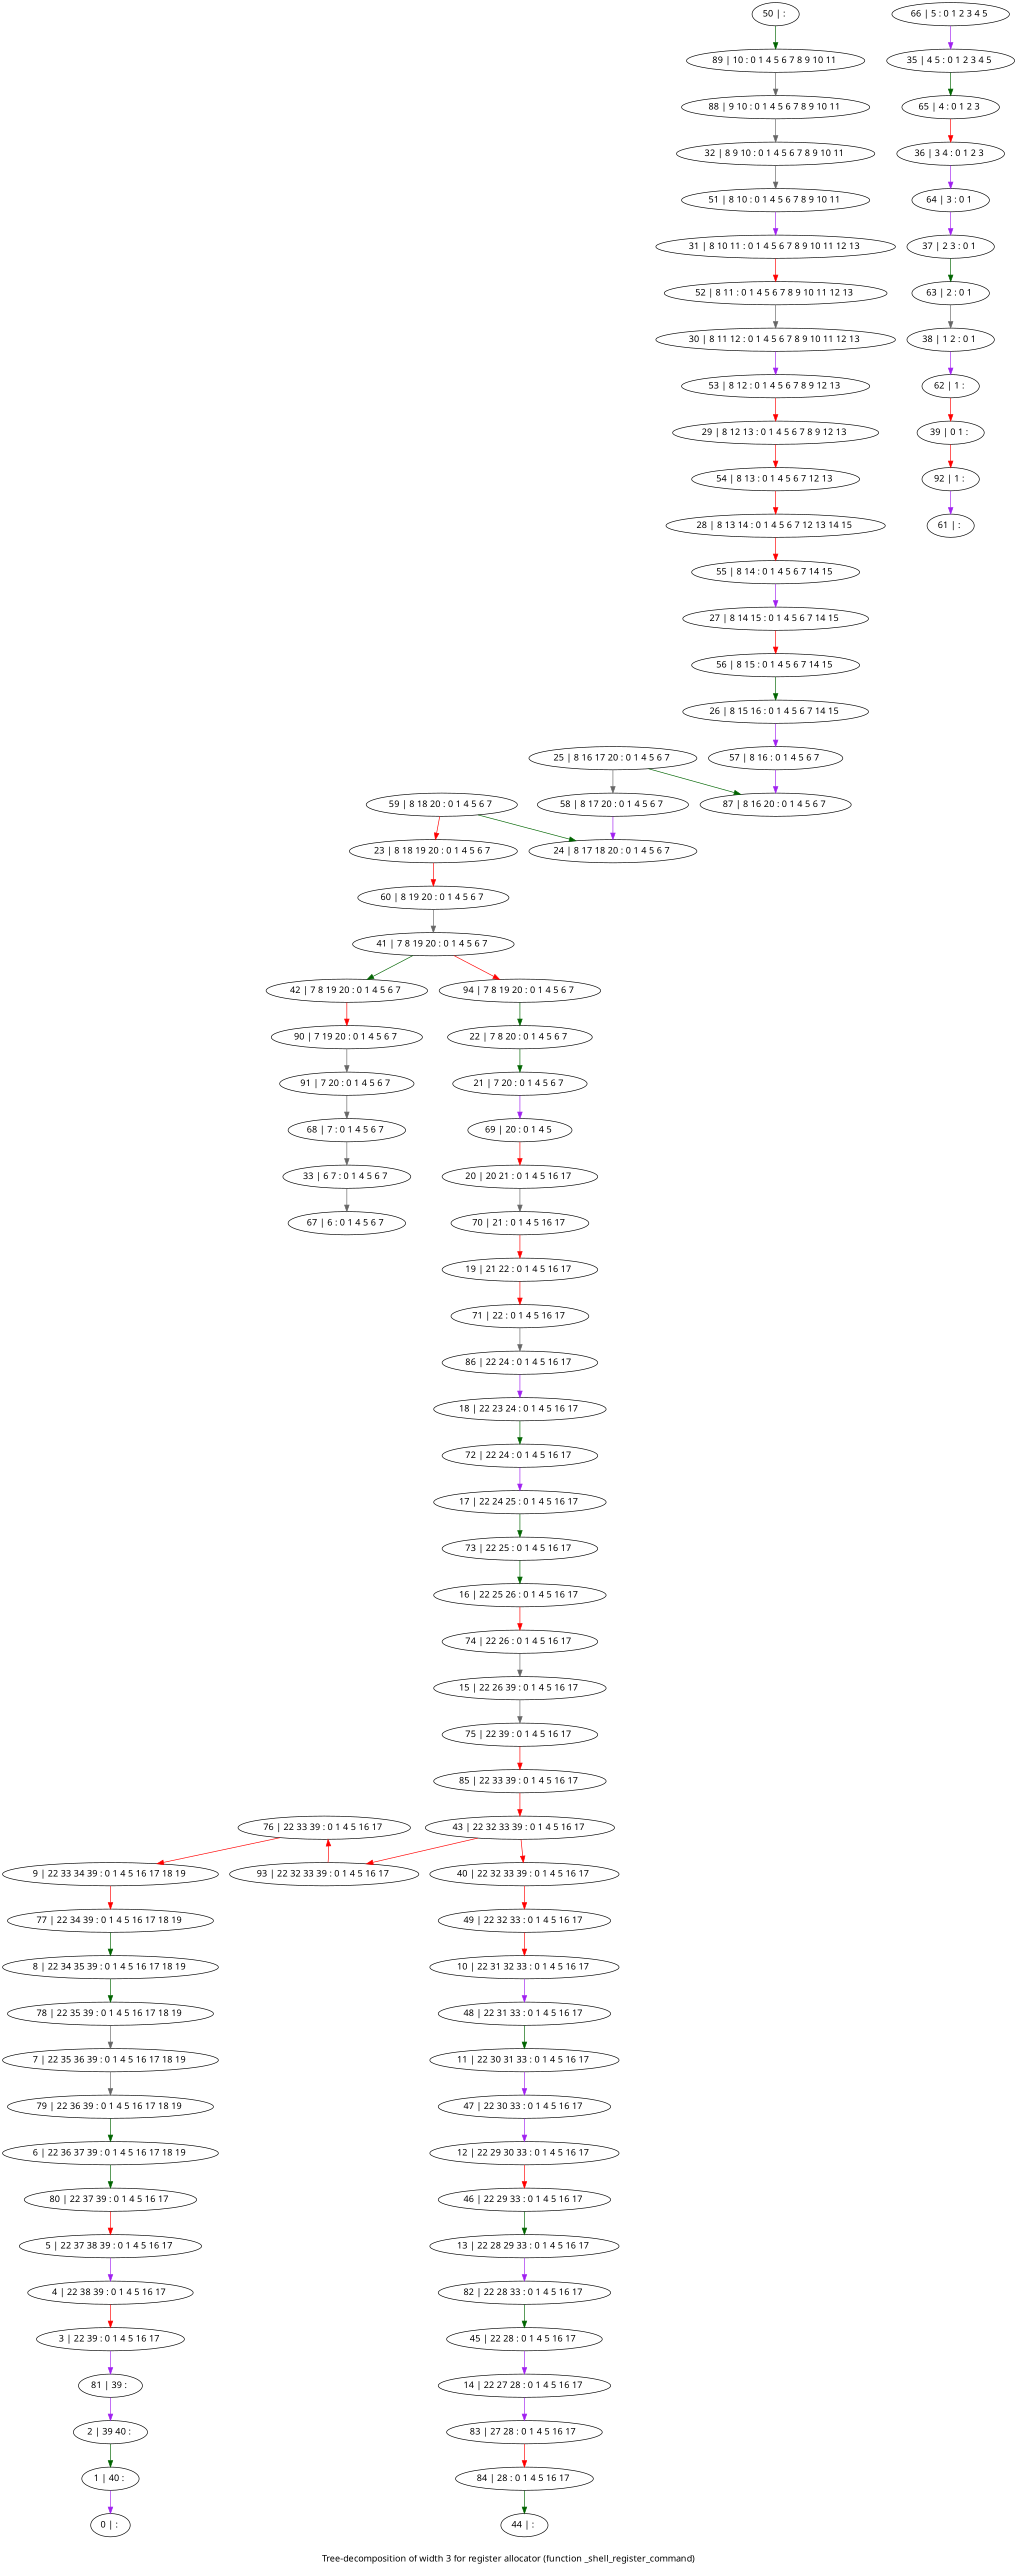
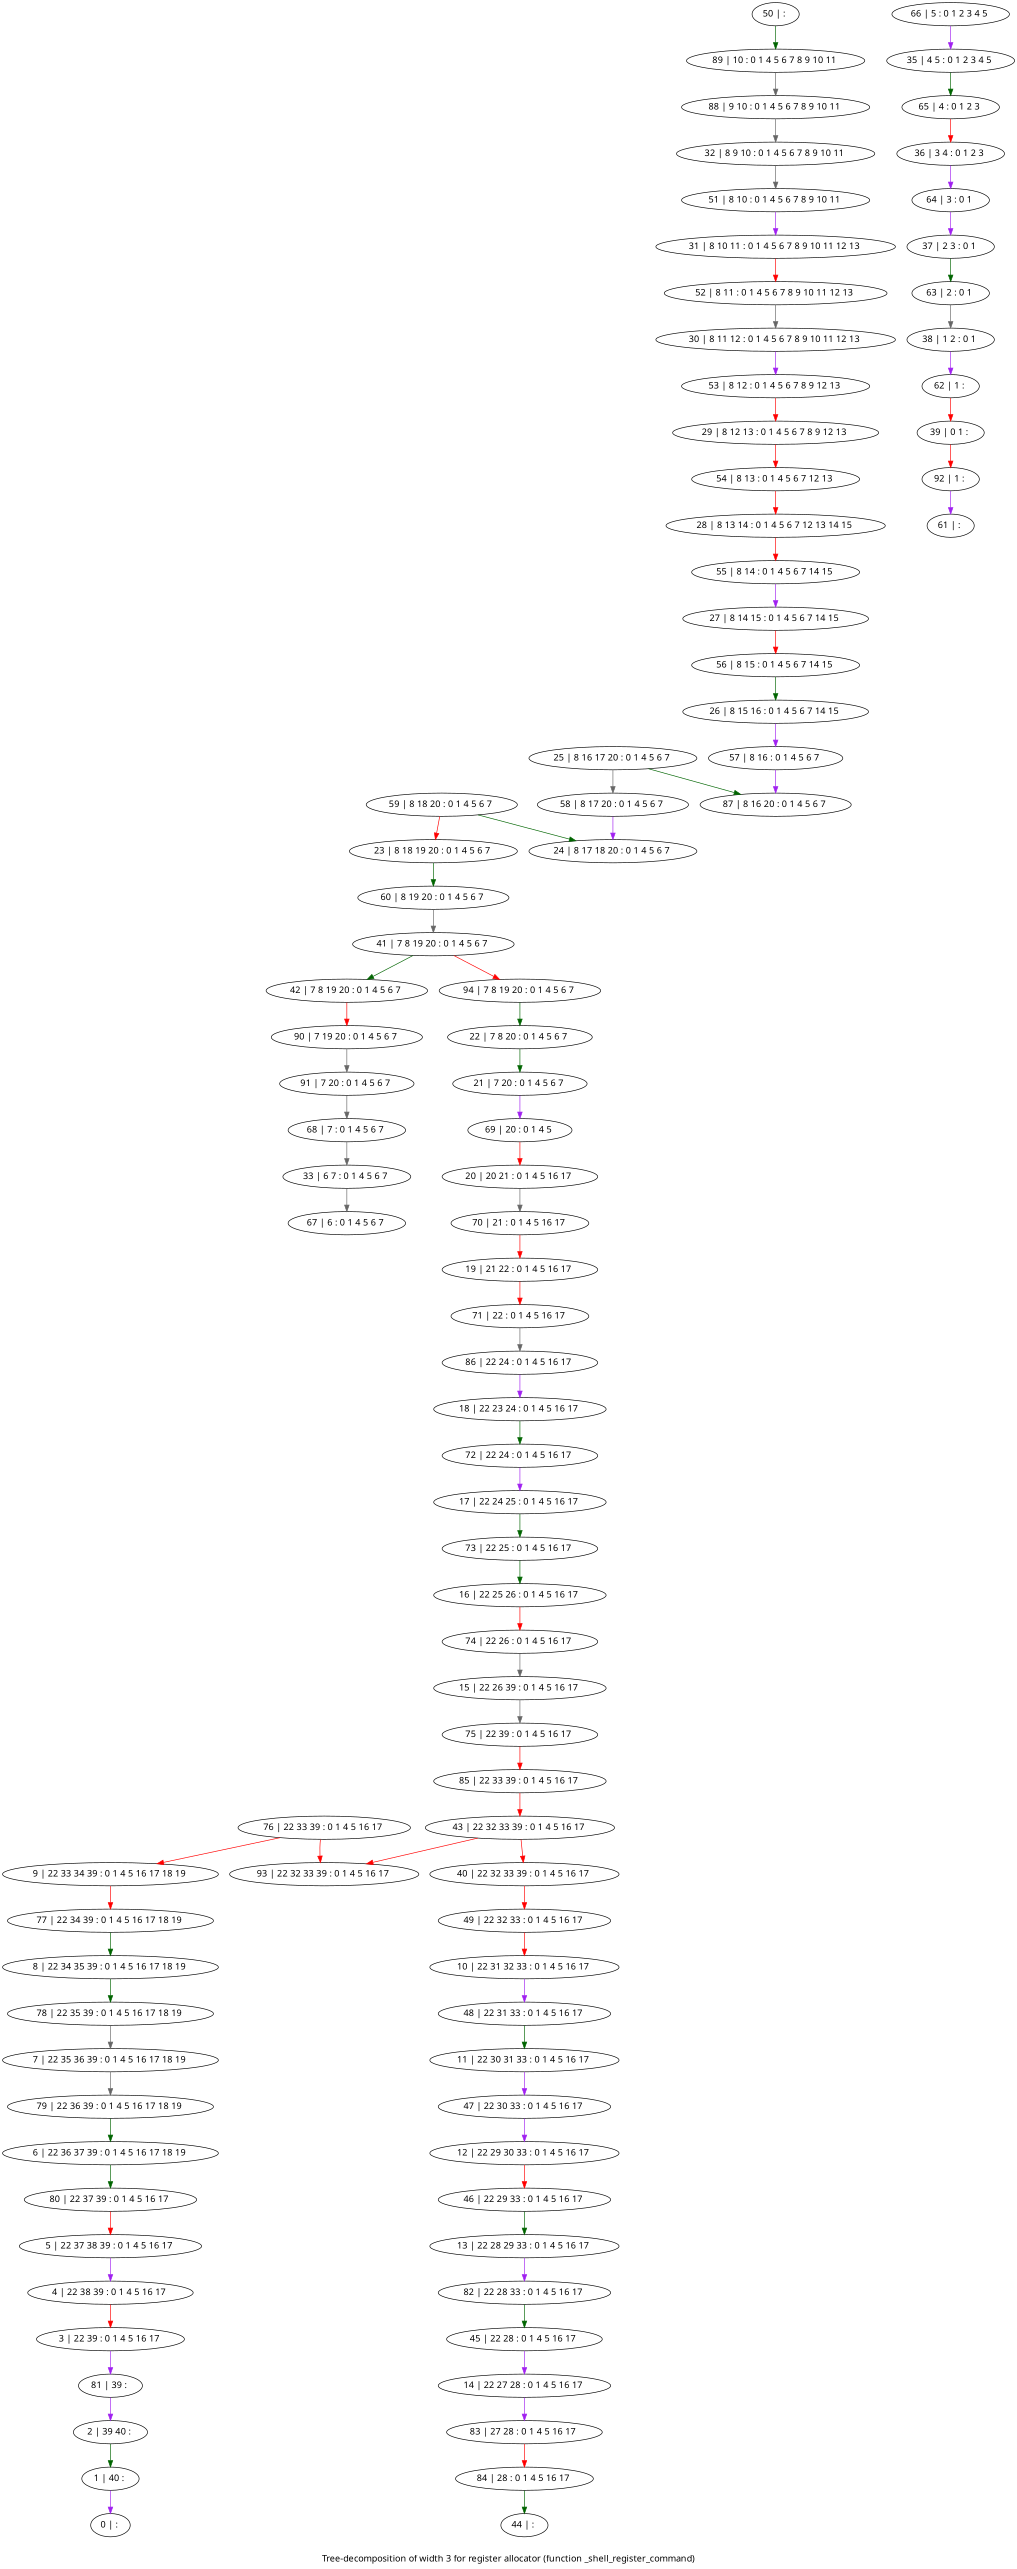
edge "23 | 8 18 19 20 : 0 1 4 5 6 7" -> "60 | 8 19 20 : 0 1 4 5 6 7": color red -> darkgreen
edge "93 | 22 32 33 39 : 0 1 4 5 16 17" -> "76 | 22 33 39 : 0 1 4 5 16 17": reversed
